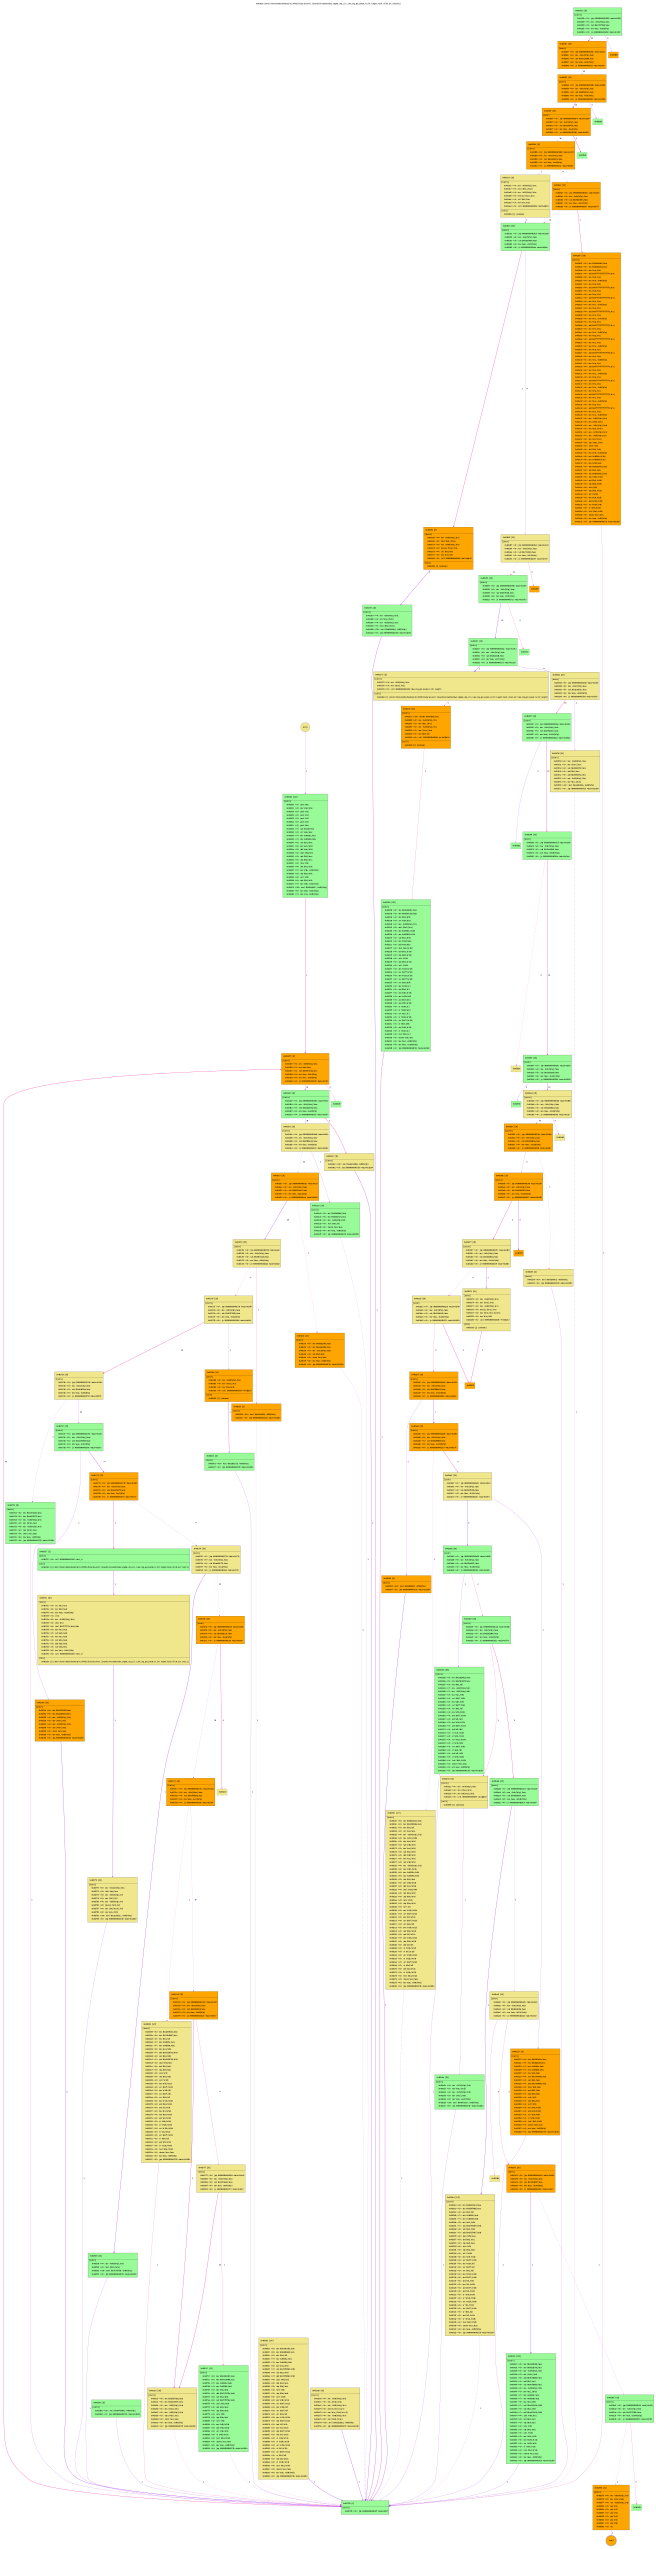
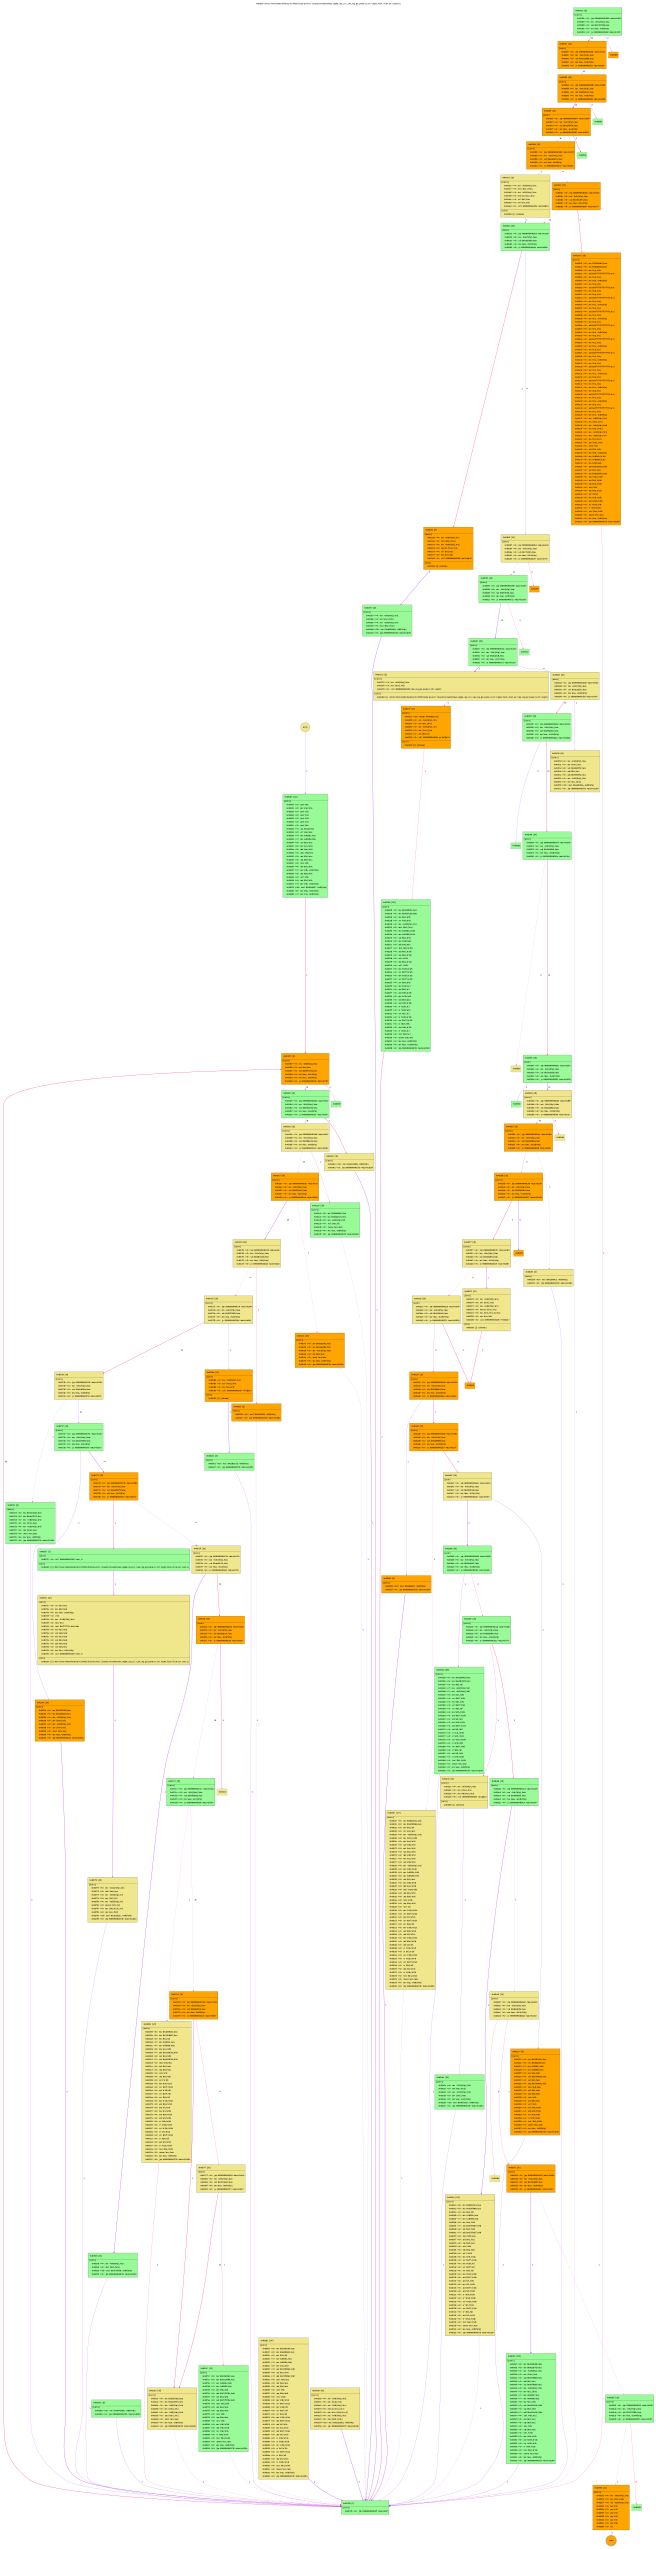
edge "0x40178f [28]" -> "0x4017ab [28]": style dashed -> bold
node "0x4017c7 [28]": fillcolor orange -> palegreen
